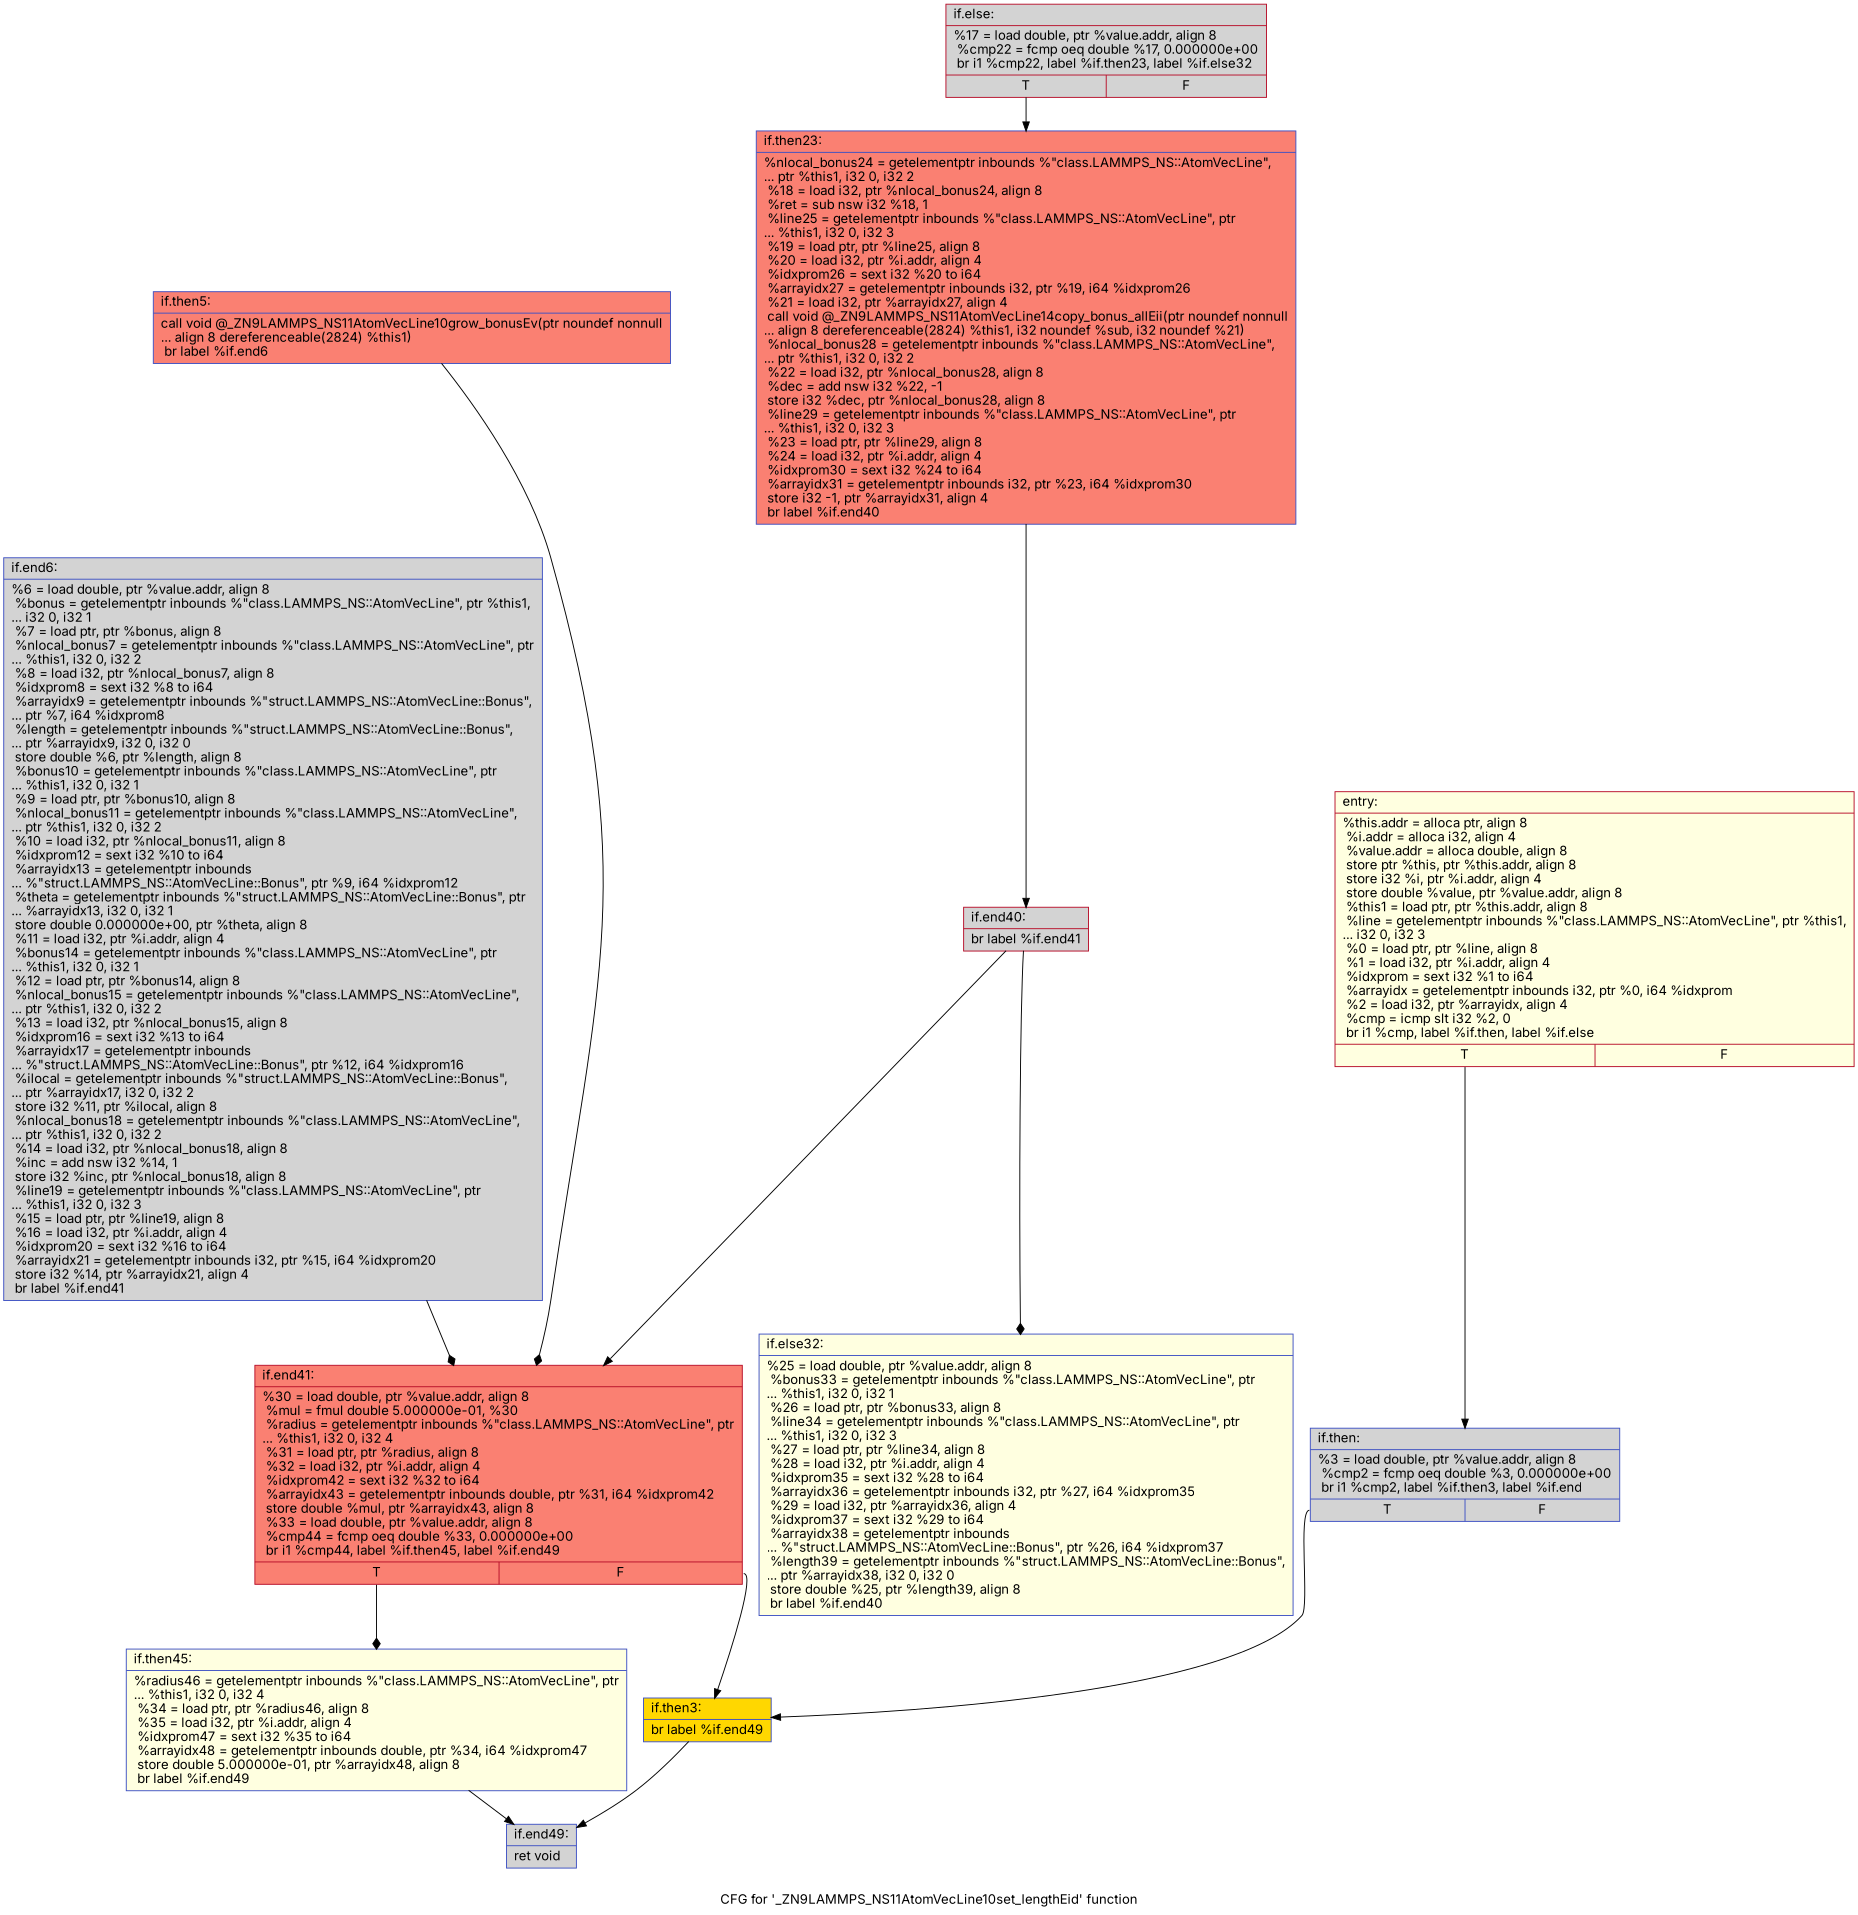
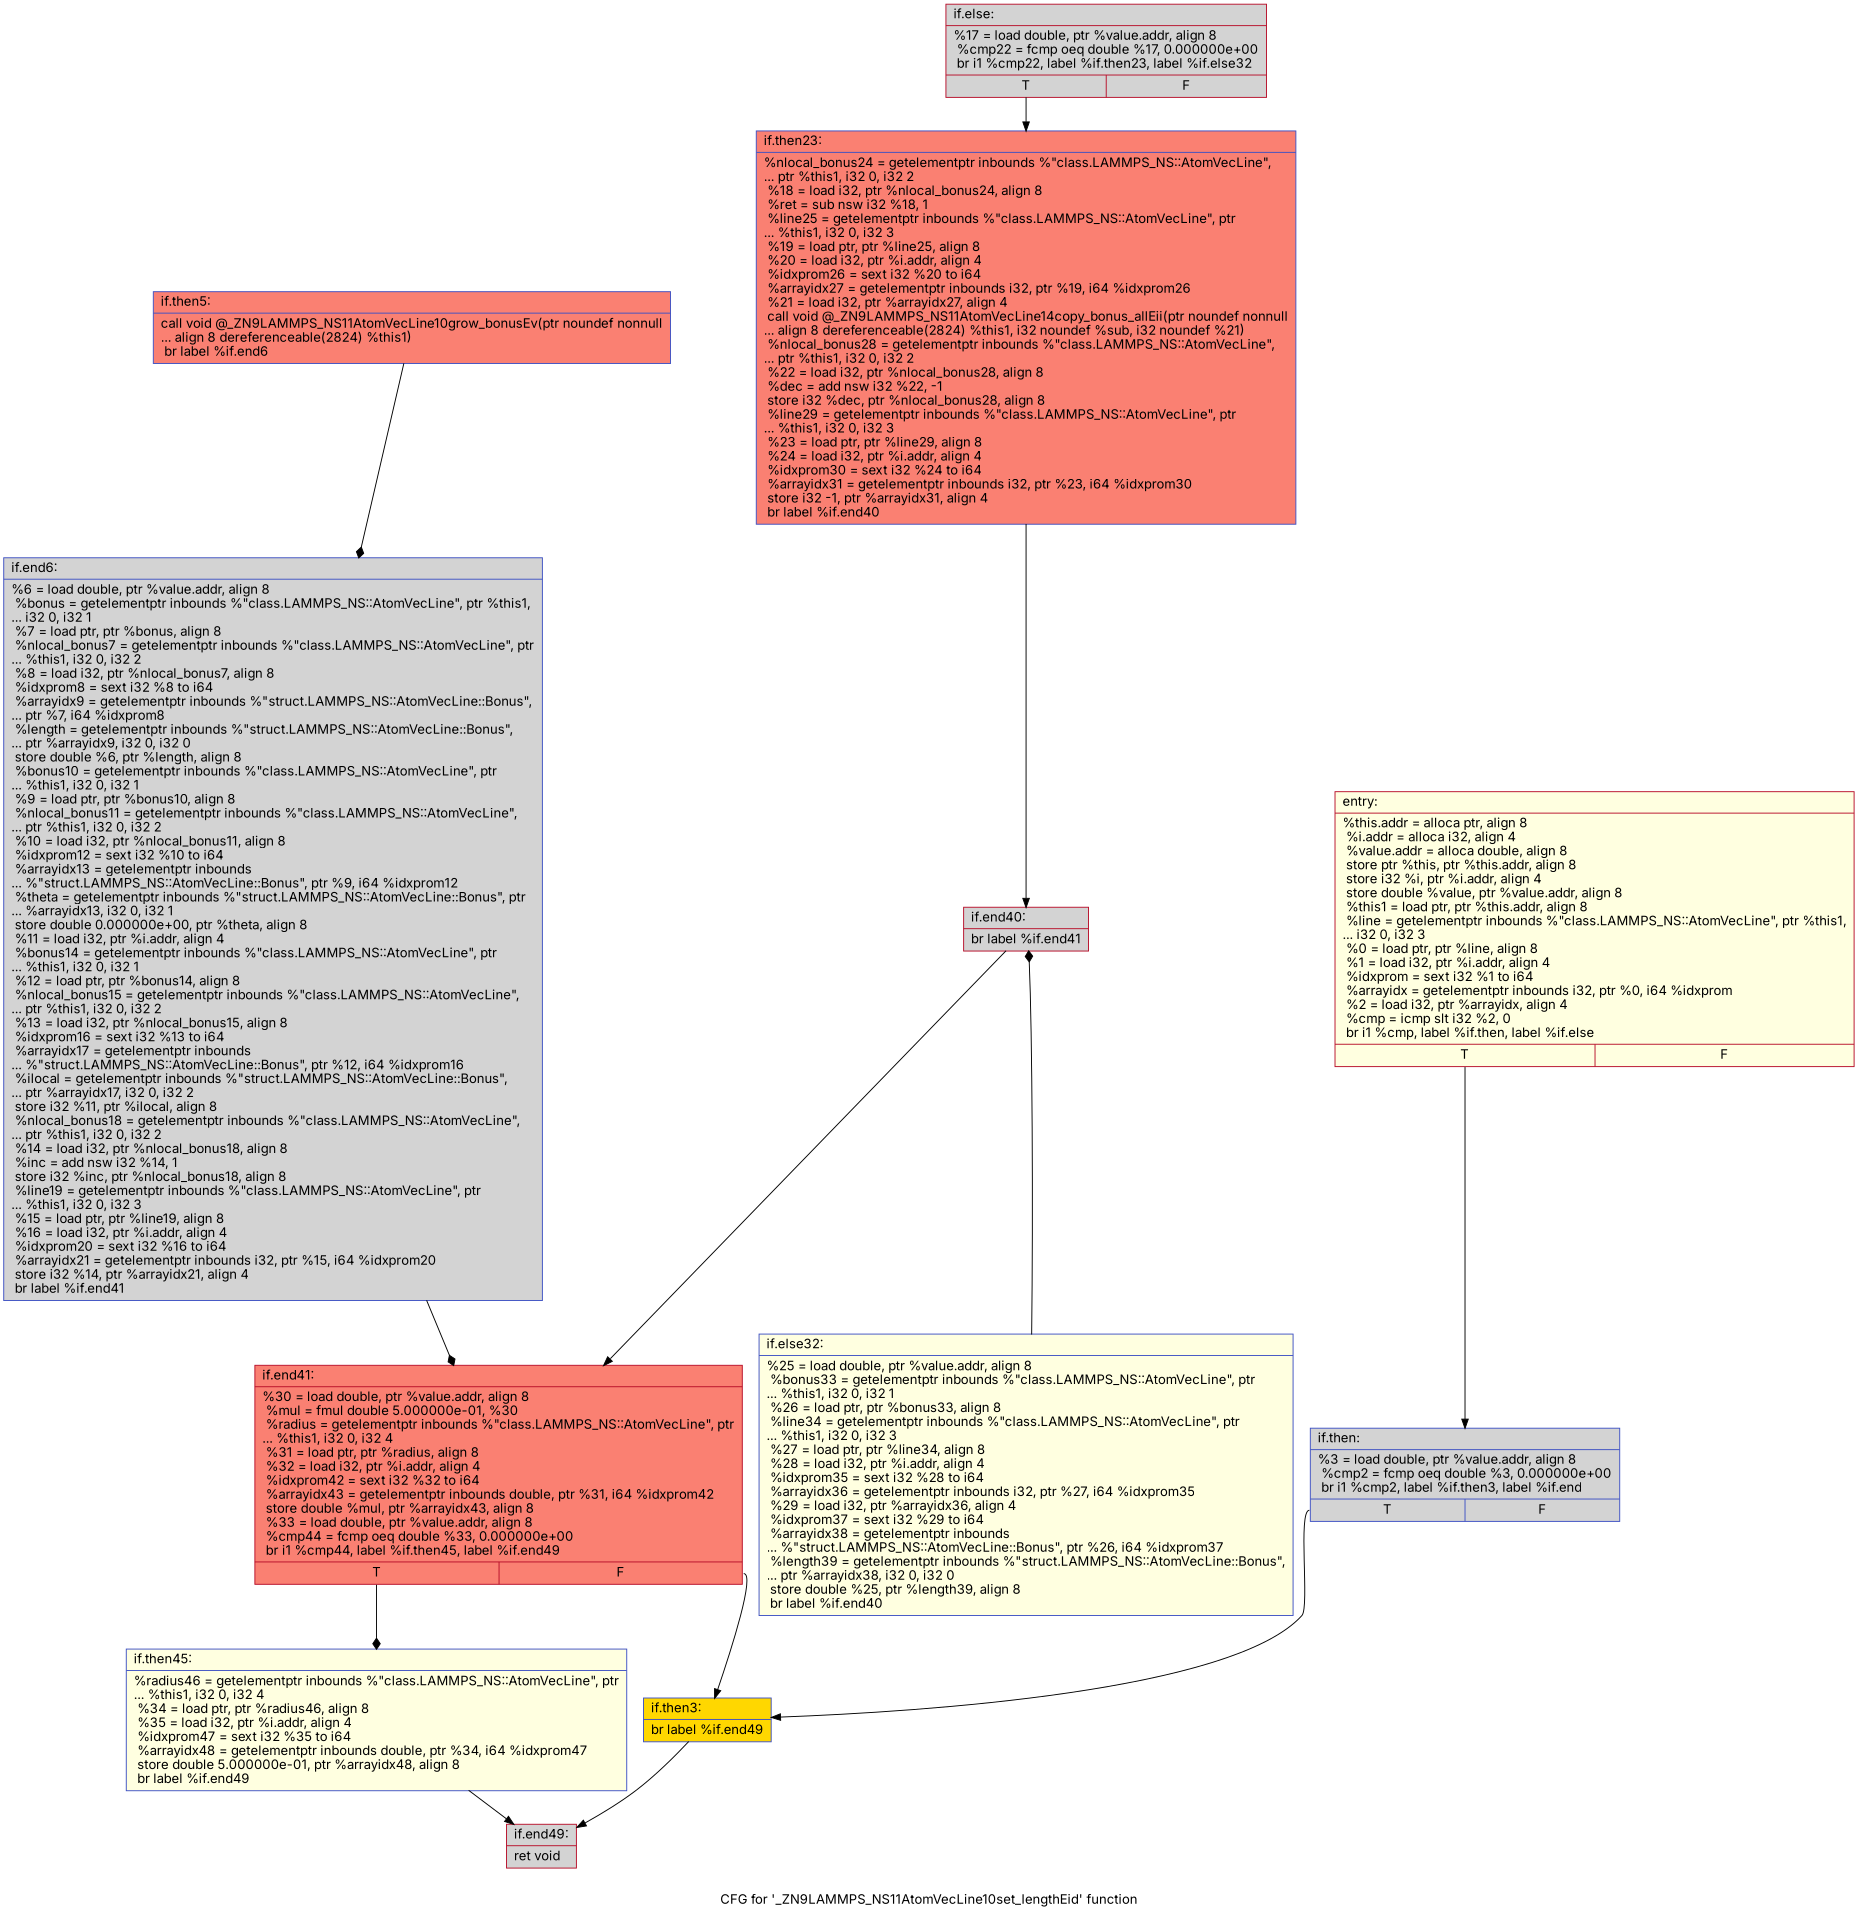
edge "if.then5:" -> "if.end41:": now "if.then5:" -> "if.end6:"
edge "if.end40:" -> "if.else32:": reversed
node "if.end49:": color #3d50c3ff -> #b70d28ff
